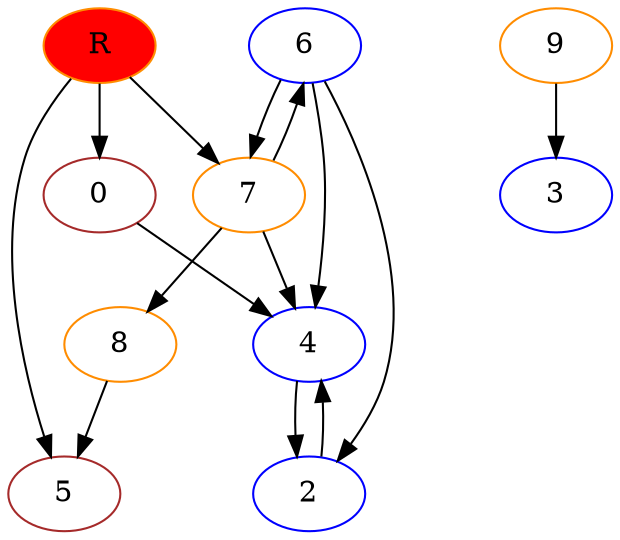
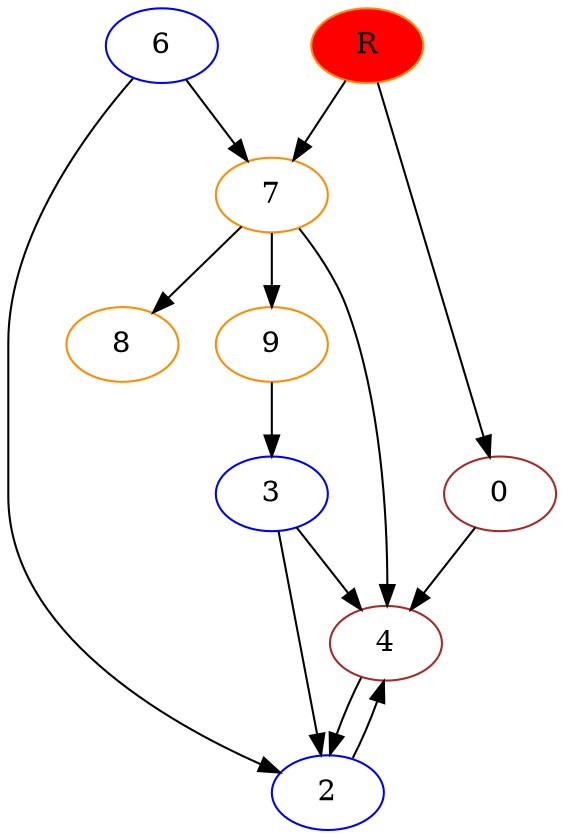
edge "7" -> "6": now "7" -> "9"
edge "6" -> "4": now "3" -> "4"
node "4": color blue -> brown
node "5": removed
edge "3" -> "2": added
